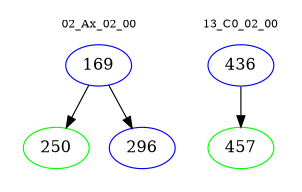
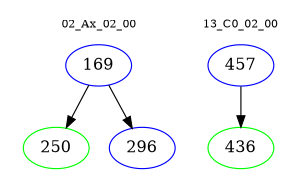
node "436": color blue -> green
edge "436" -> "457": reversed
node "457": color green -> blue
